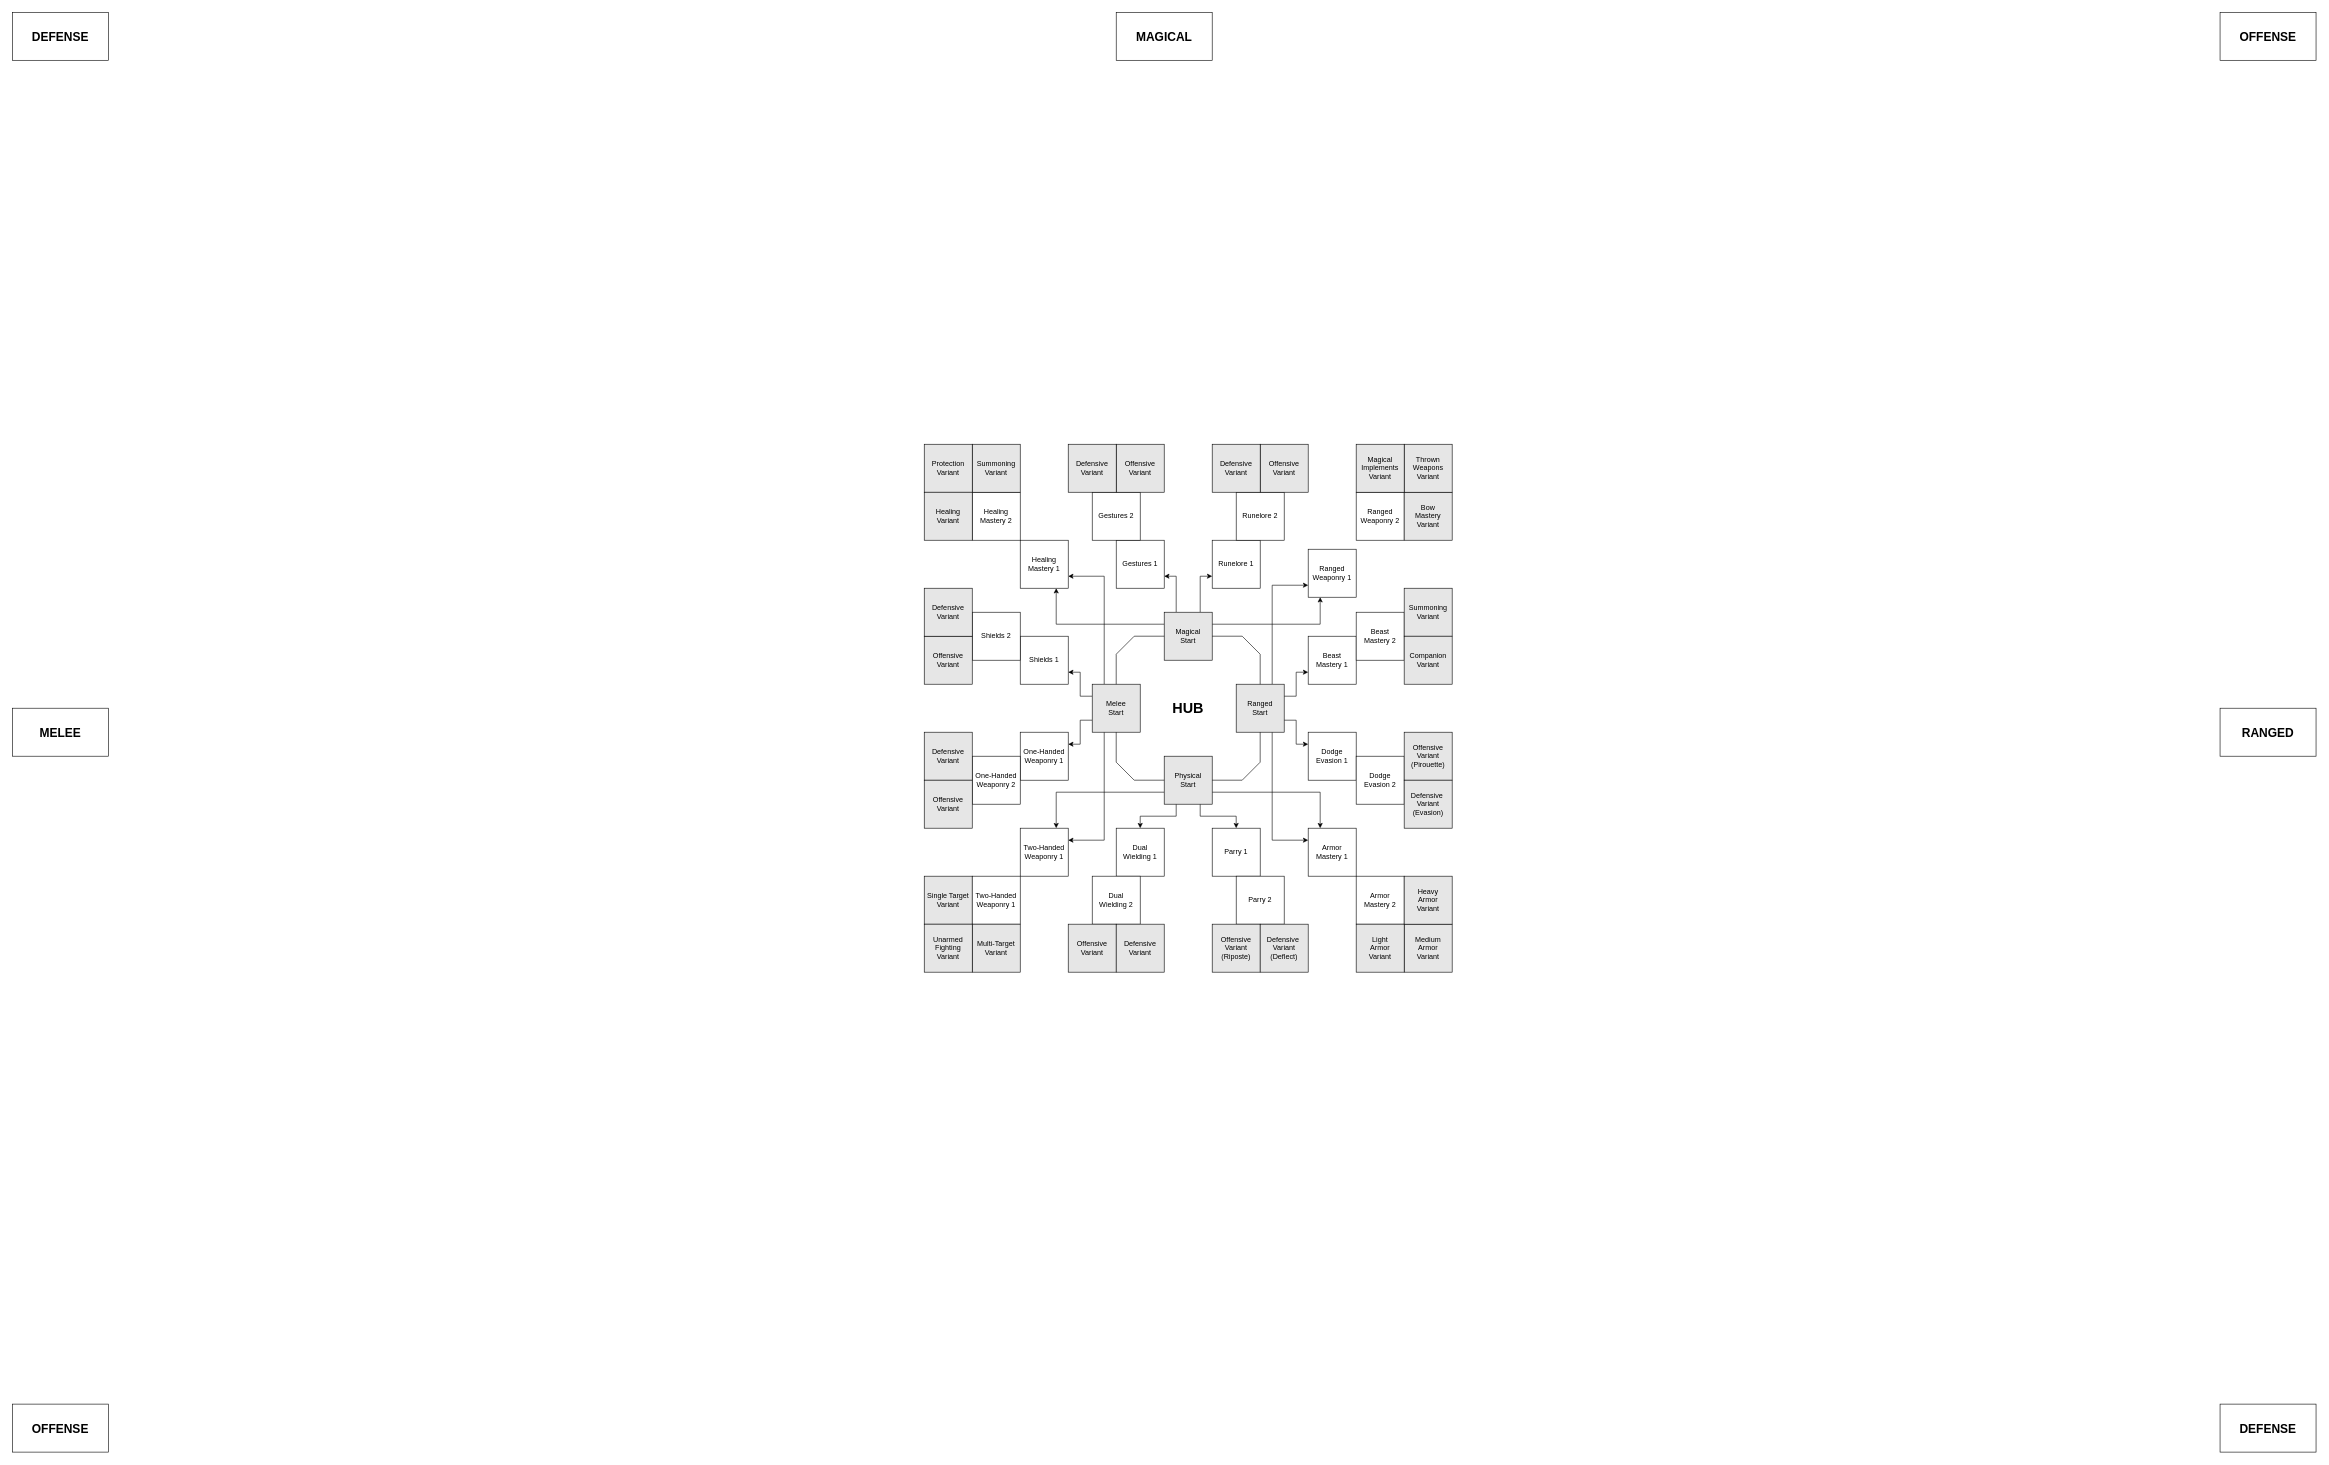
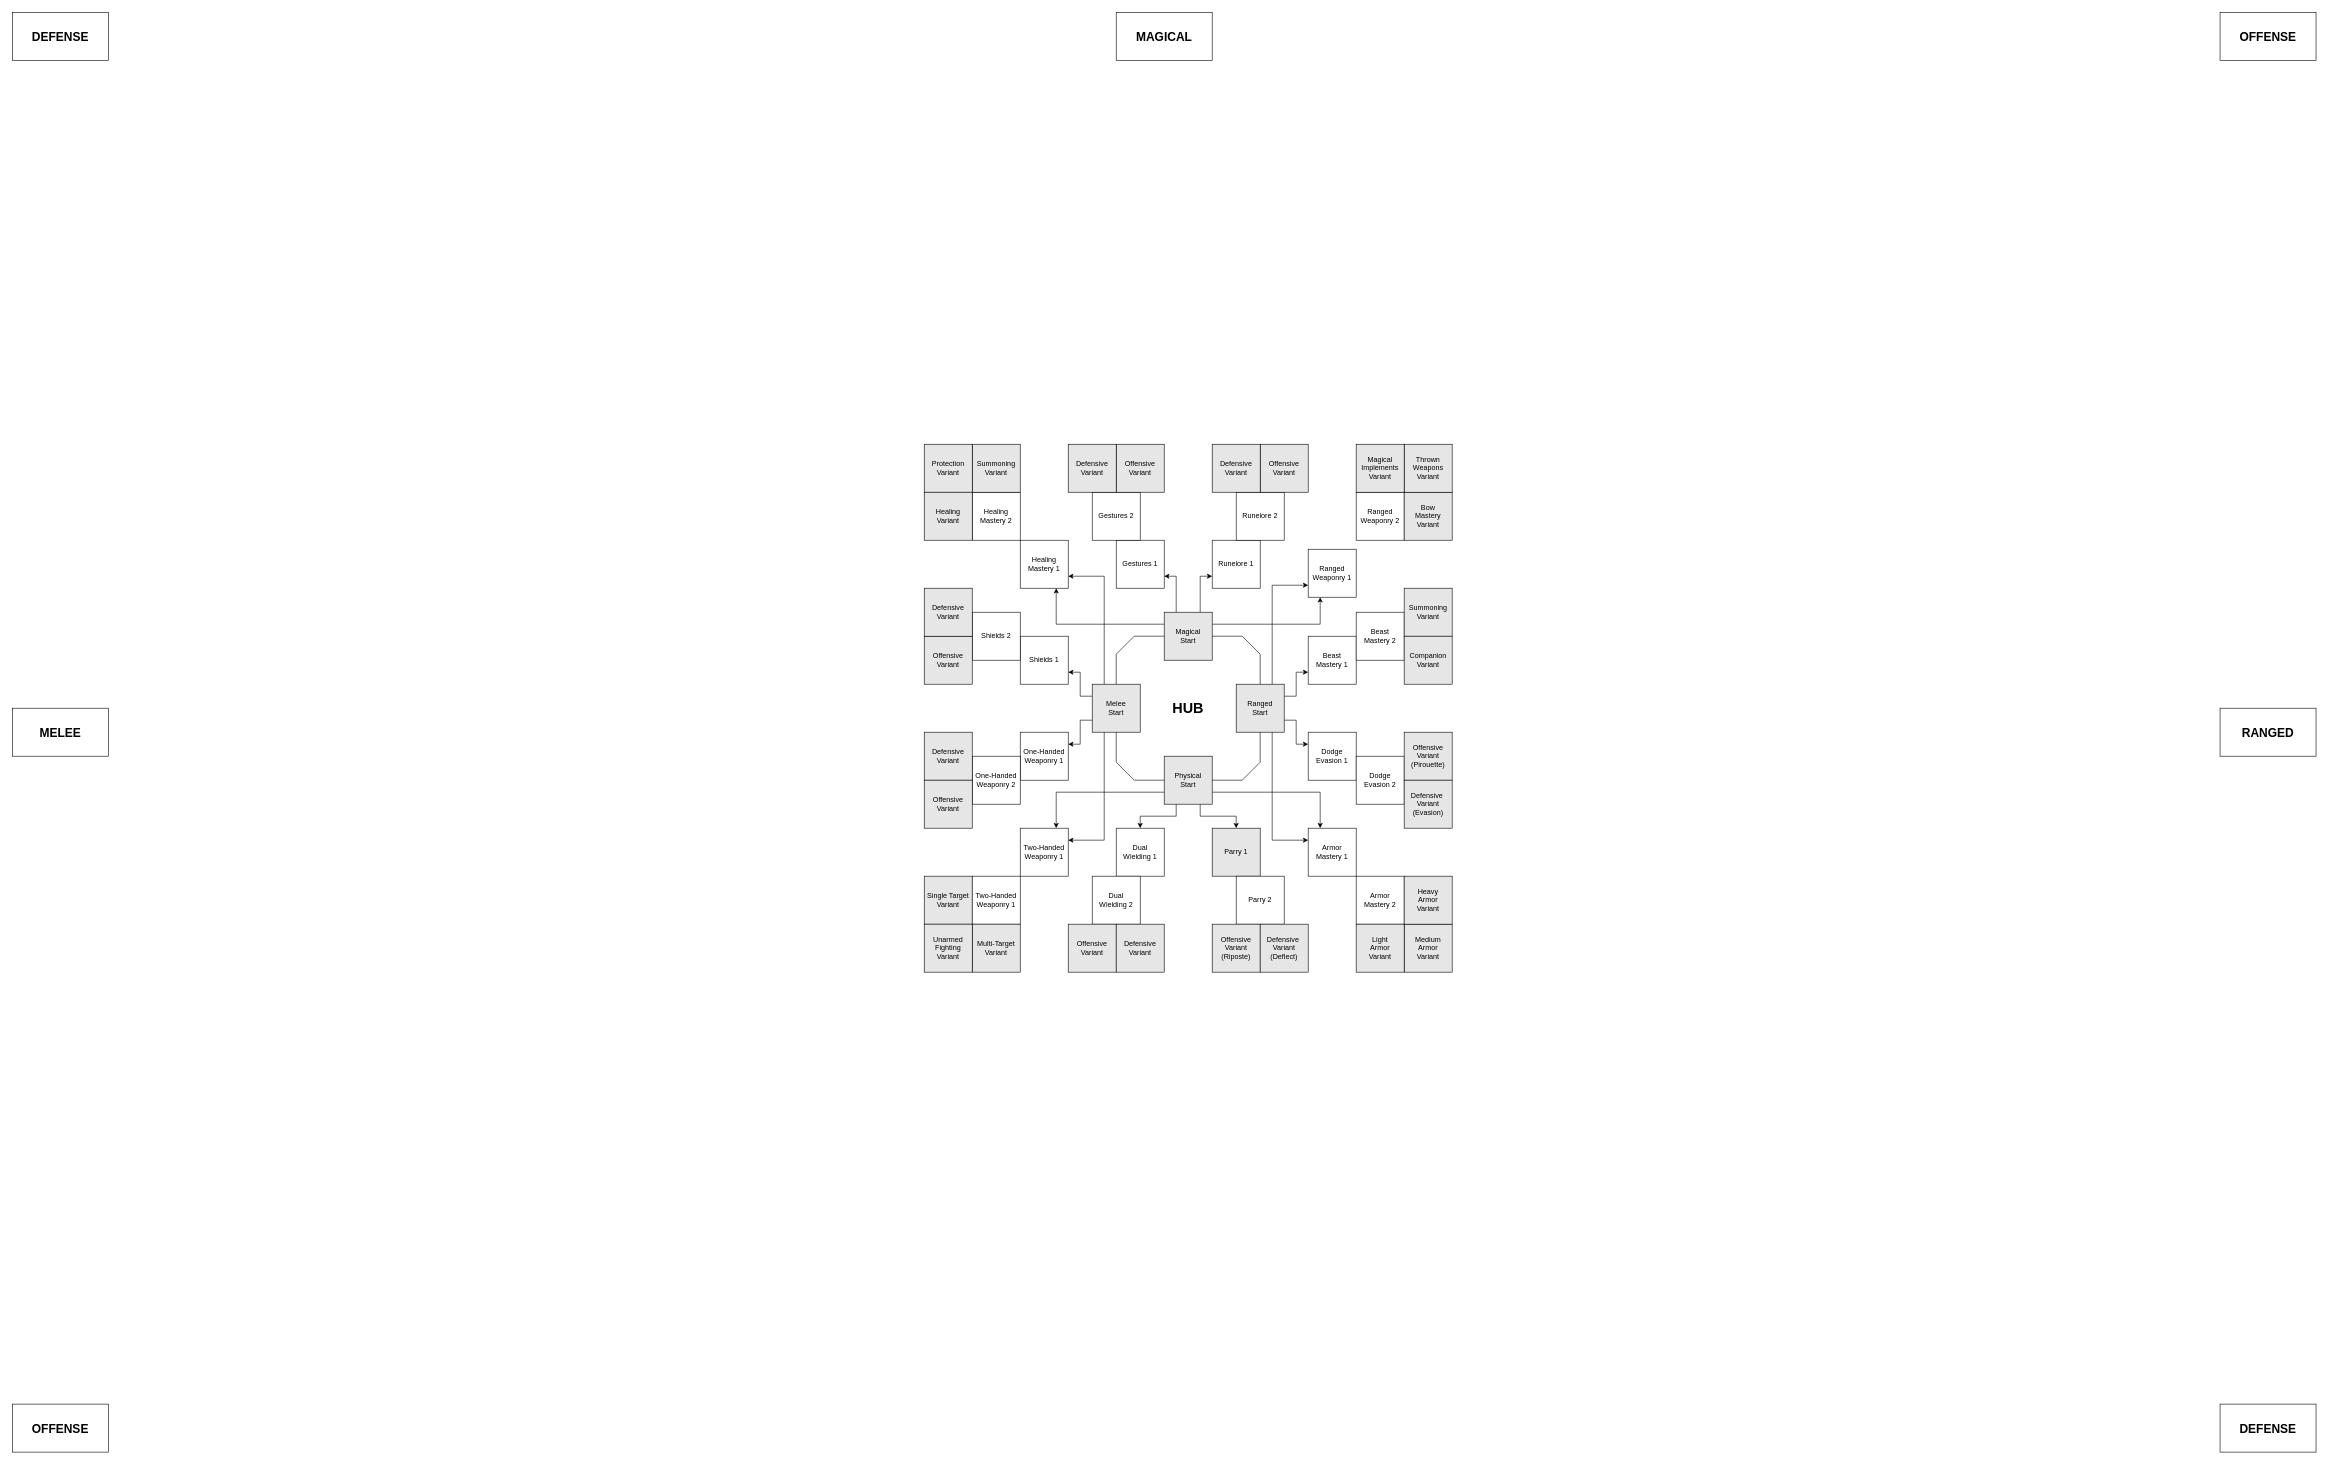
node "Parry 1": fillcolor #ffffff -> #e6e6e6
